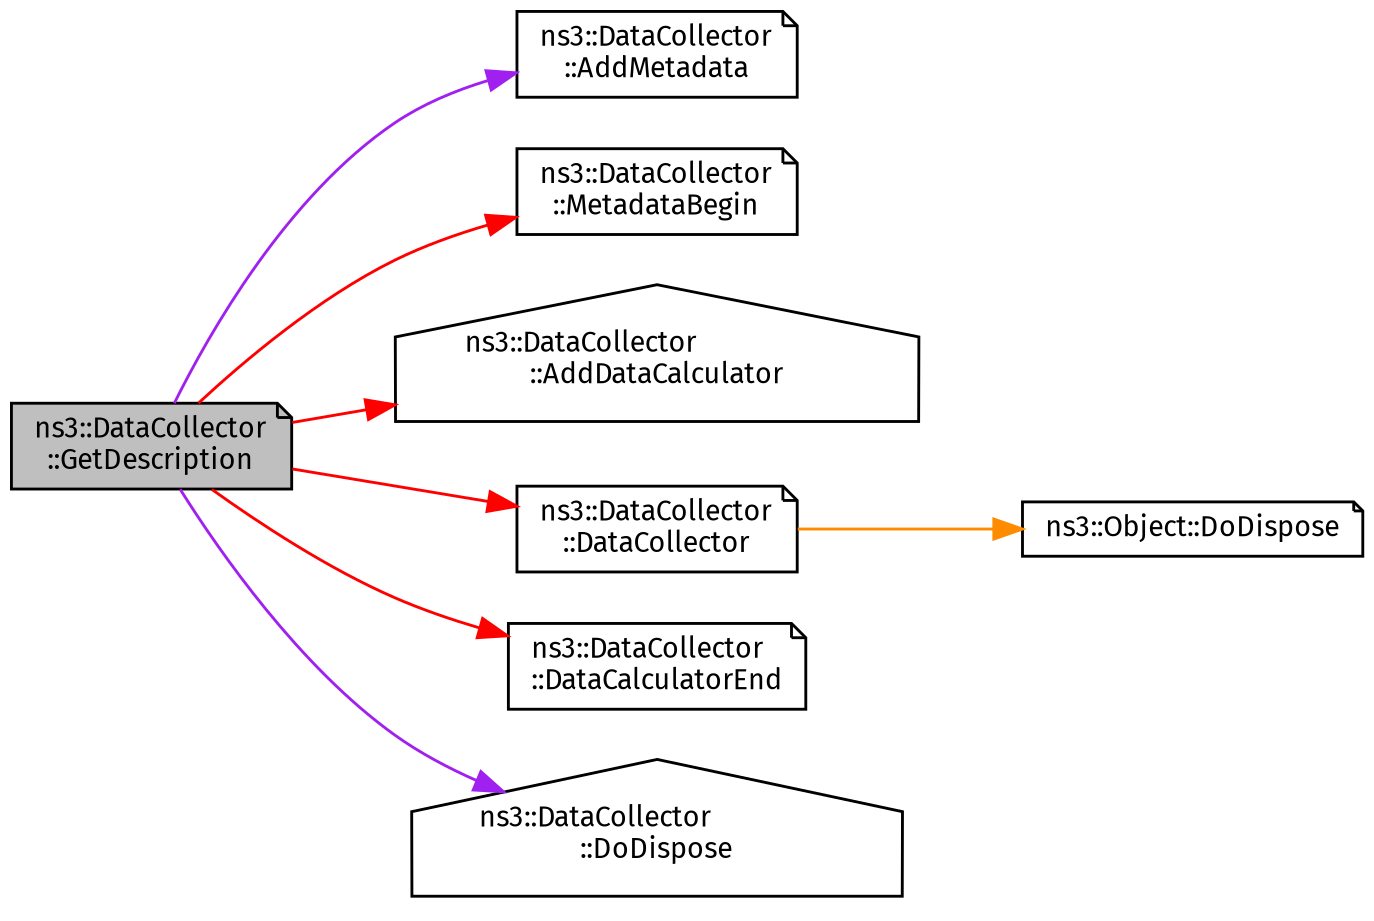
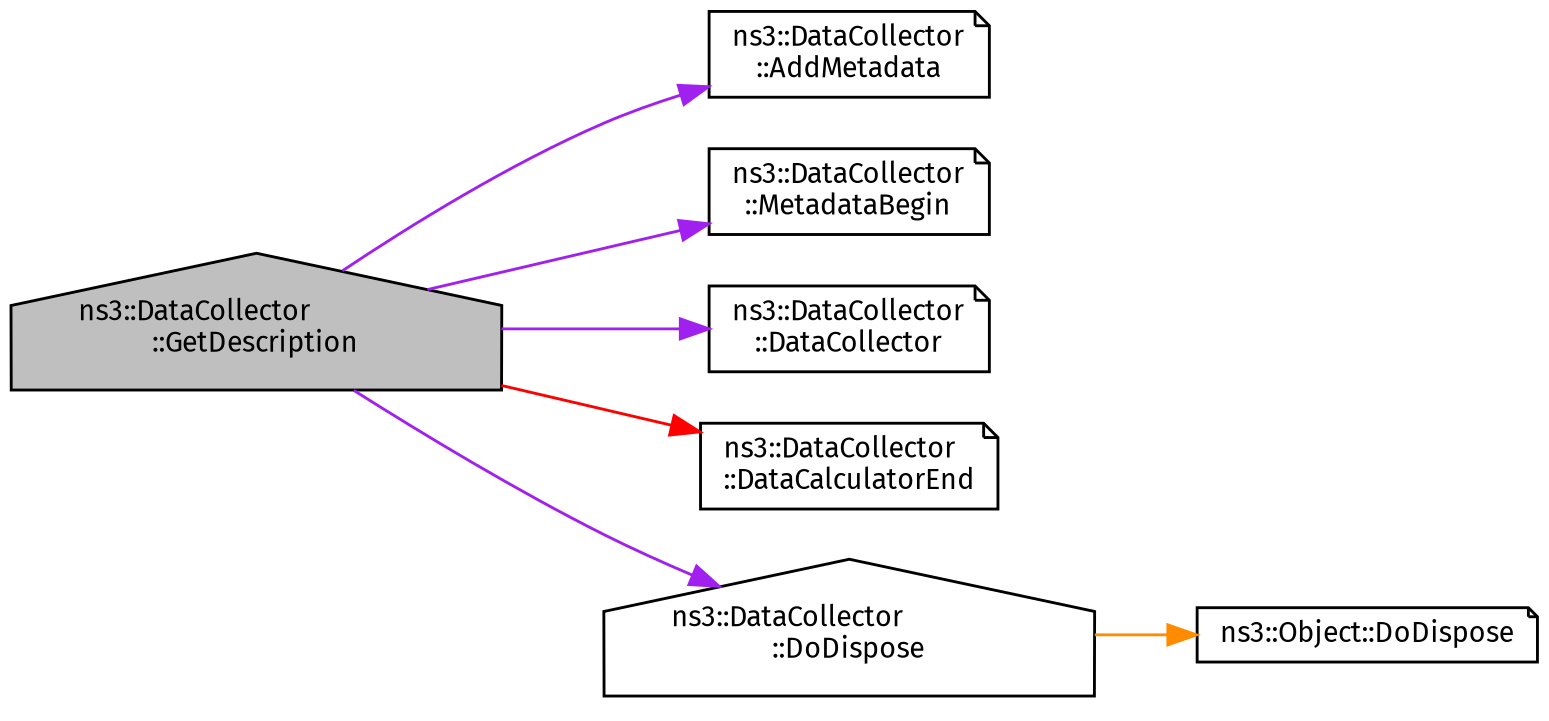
edge "ns3::DataCollector ::GetDescription" -> "ns3::DataCollector ::MetadataBegin": color red -> purple
node "ns3::DataCollector ::AddDataCalculator": removed
node "ns3::DataCollector ::GetDescription": shape note -> house
edge "ns3::DataCollector ::GetDescription" -> "ns3::DataCollector ::DataCollector": color red -> purple
edge "ns3::DataCollector ::DataCollector" -> "ns3::Object::DoDispose": now "ns3::DataCollector ::DoDispose" -> "ns3::Object::DoDispose"
